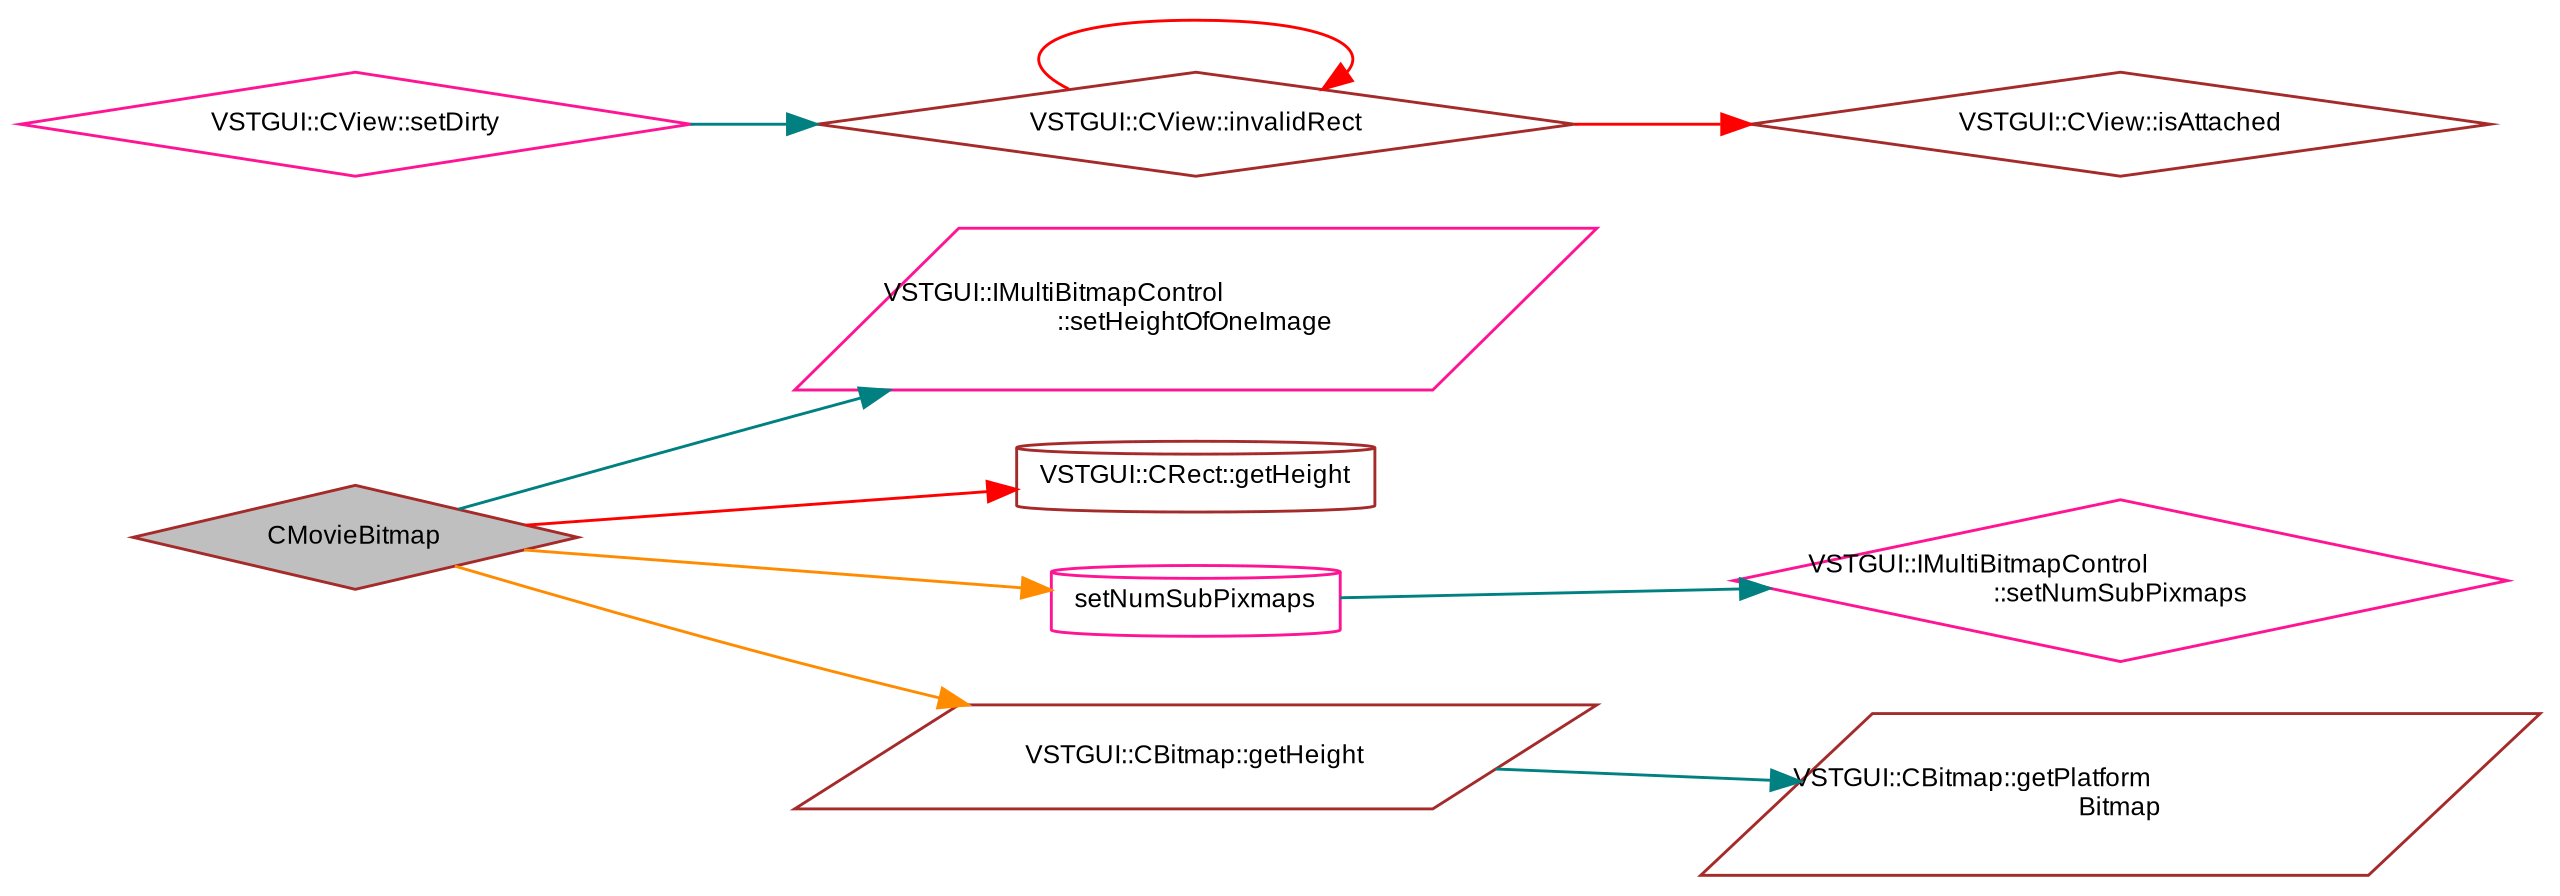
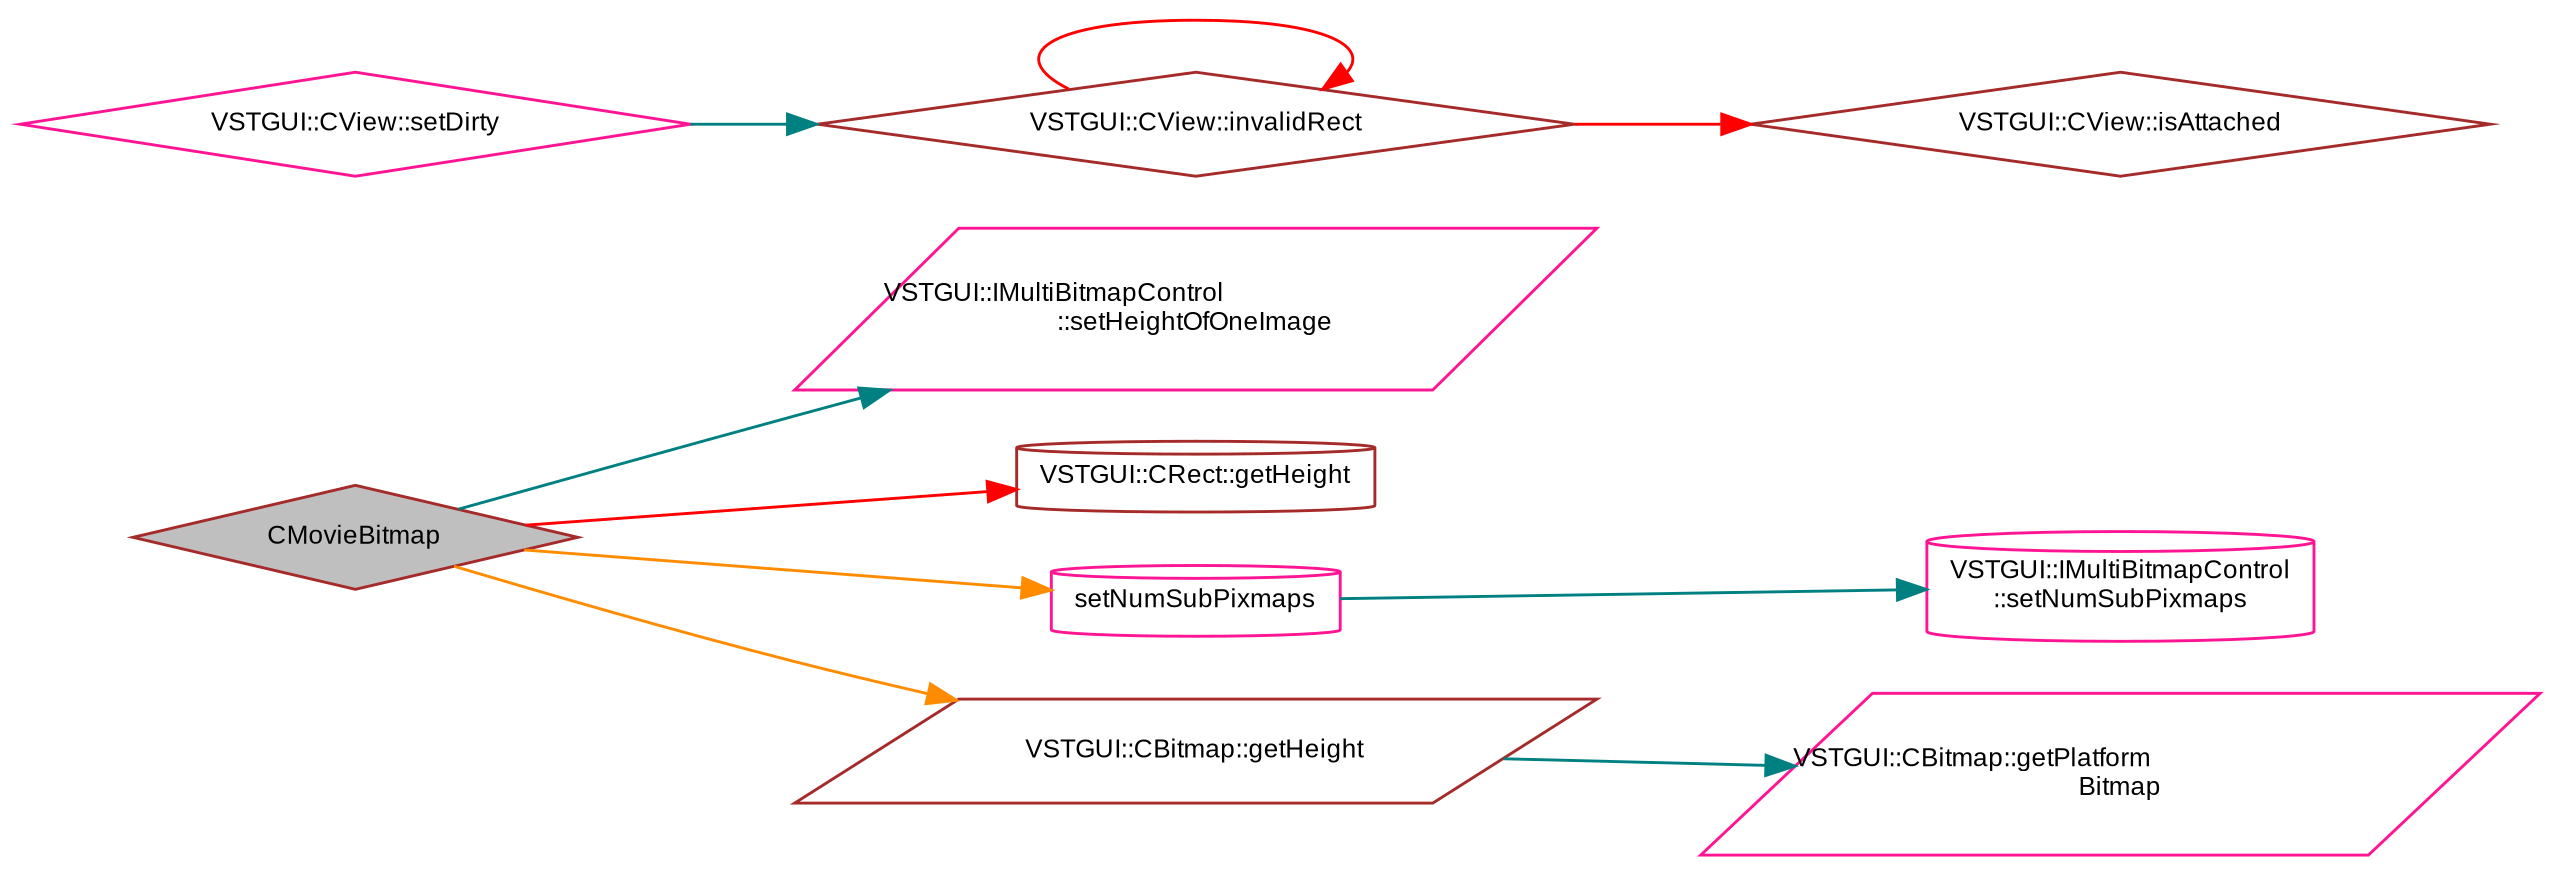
node "VSTGUI::IMultiBitmapControl ::setNumSubPixmaps": shape diamond -> cylinder
node "VSTGUI::CBitmap::getPlatform Bitmap": color brown -> deeppink
